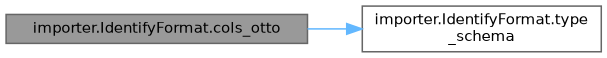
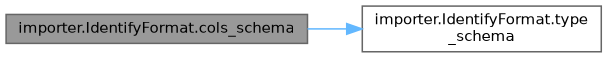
node "importer.IdentifyFormat.cols_otto": label "importer.IdentifyFormat.cols_otto" -> "importer.IdentifyFormat.cols_schema"
